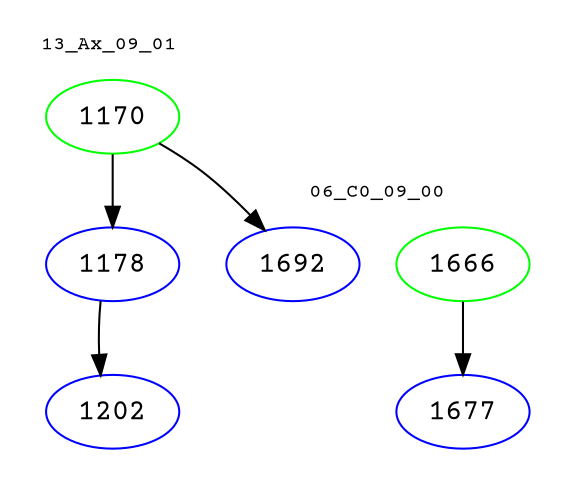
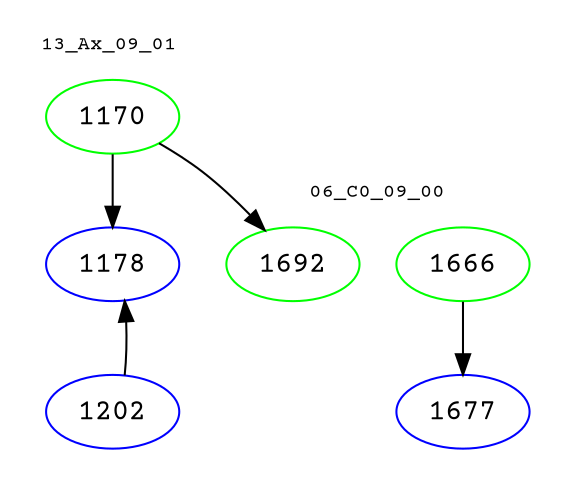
node "1692": color blue -> green
edge "1178" -> "1202": reversed
